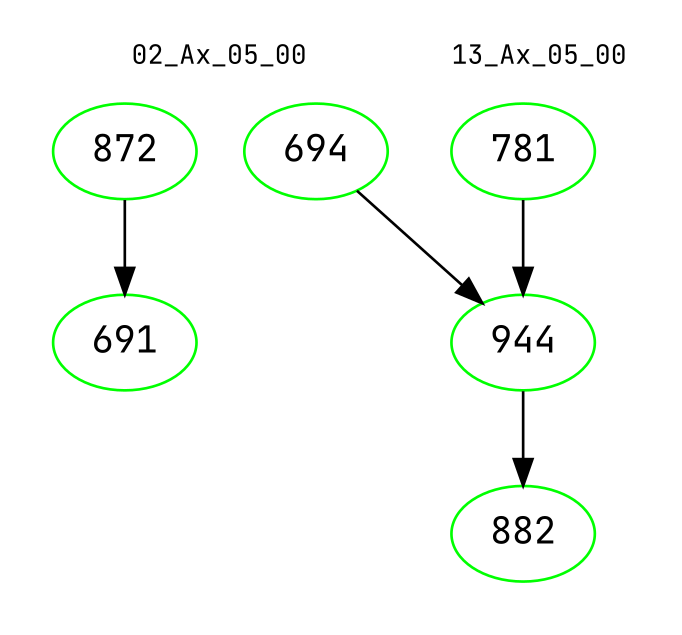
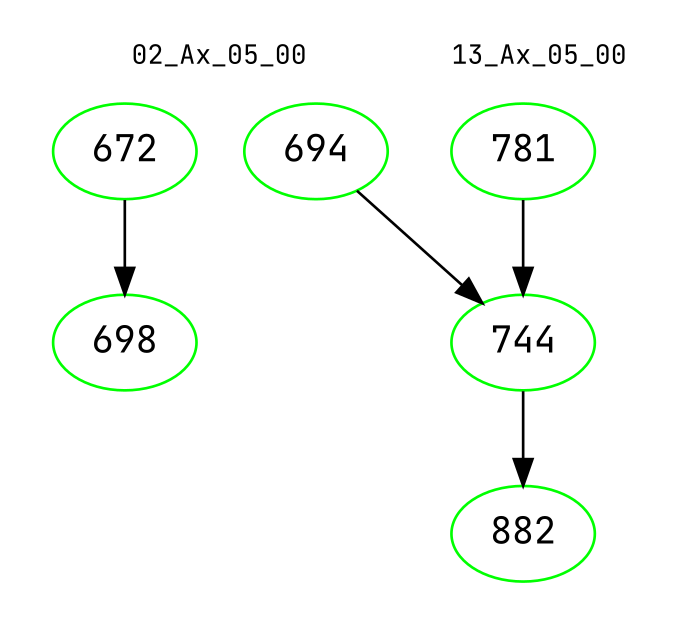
node "872": label "872" -> "672"
node "691": label "691" -> "698"
node "944": label "944" -> "744"
